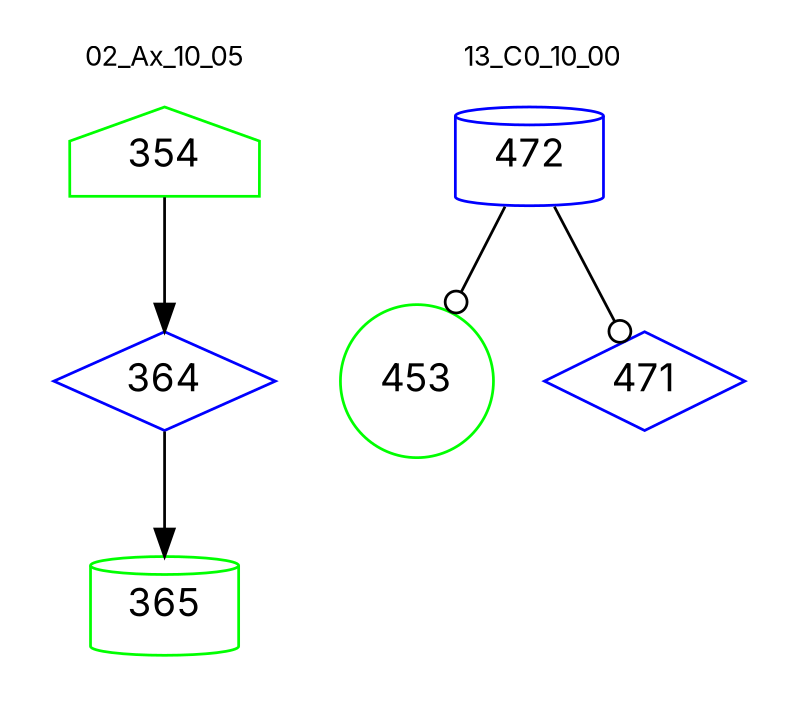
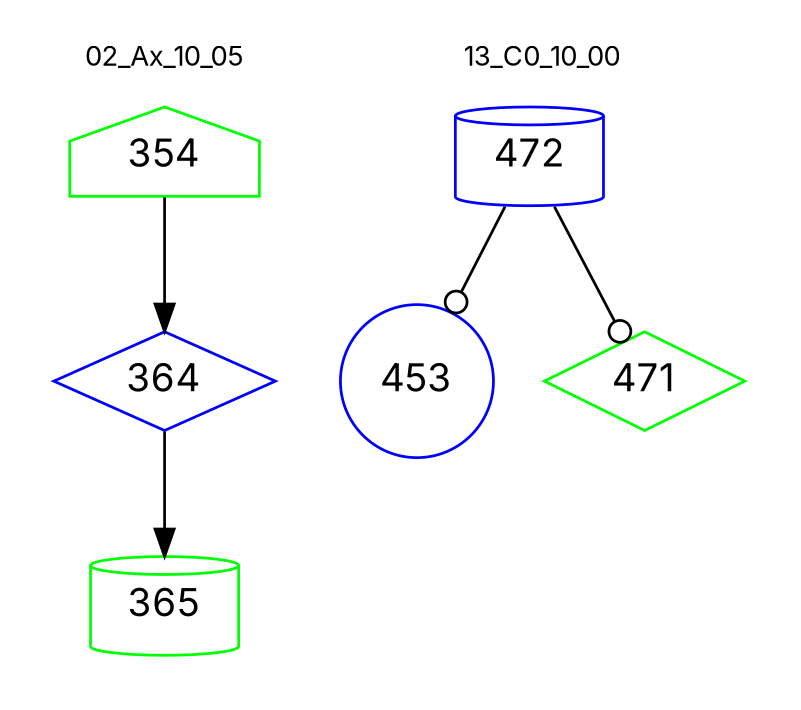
node "453": color green -> blue
node "471": color blue -> green
